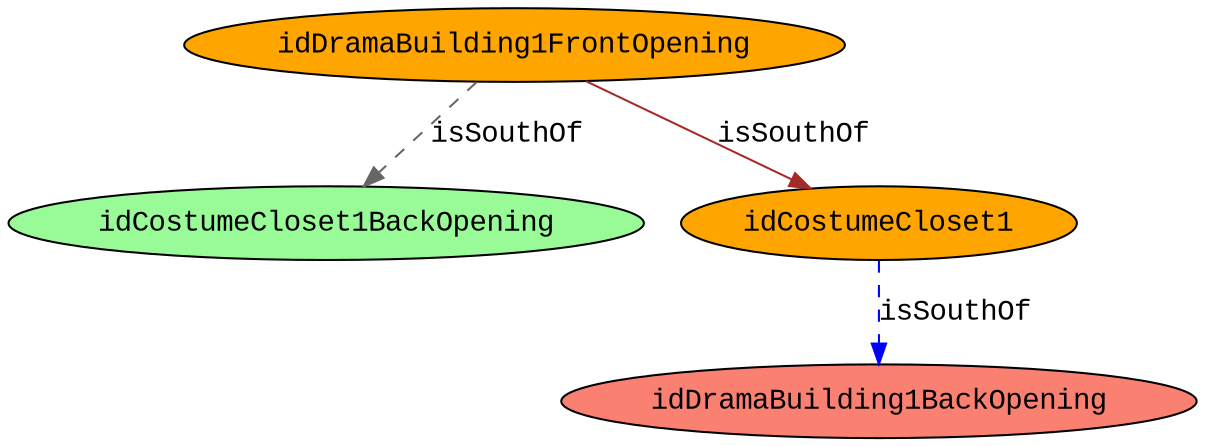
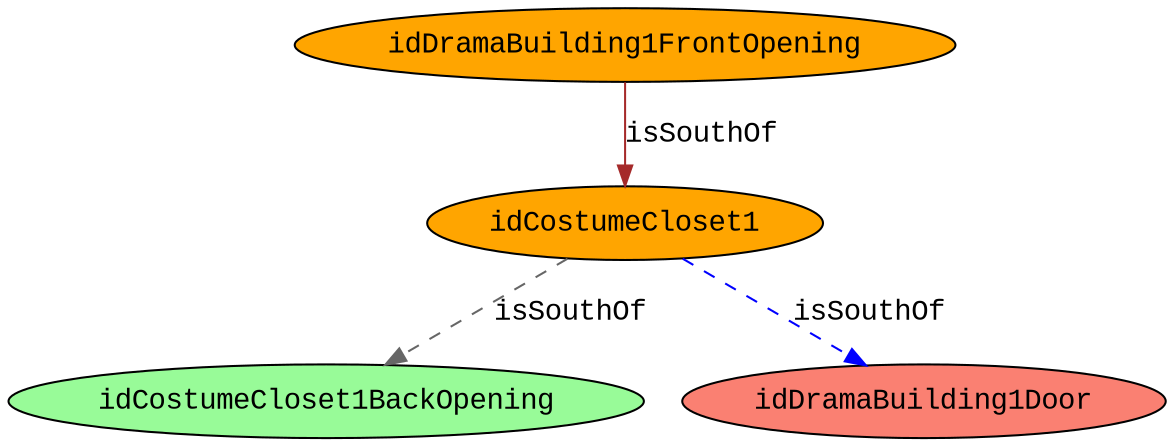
edge "idDramaBuilding1FrontOpening" -> "idCostumeCloset1BackOpening": now "idCostumeCloset1" -> "idCostumeCloset1BackOpening"
node "idDramaBuilding1BackOpening": label "idDramaBuilding1BackOpening" -> "idDramaBuilding1Door"
